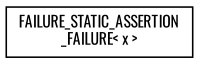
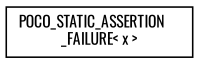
node "FAILURE_STATIC_ASSERTION _FAILURE< x >": label "FAILURE_STATIC_ASSERTION _FAILURE< x >" -> "POCO_STATIC_ASSERTION _FAILURE< x >"
